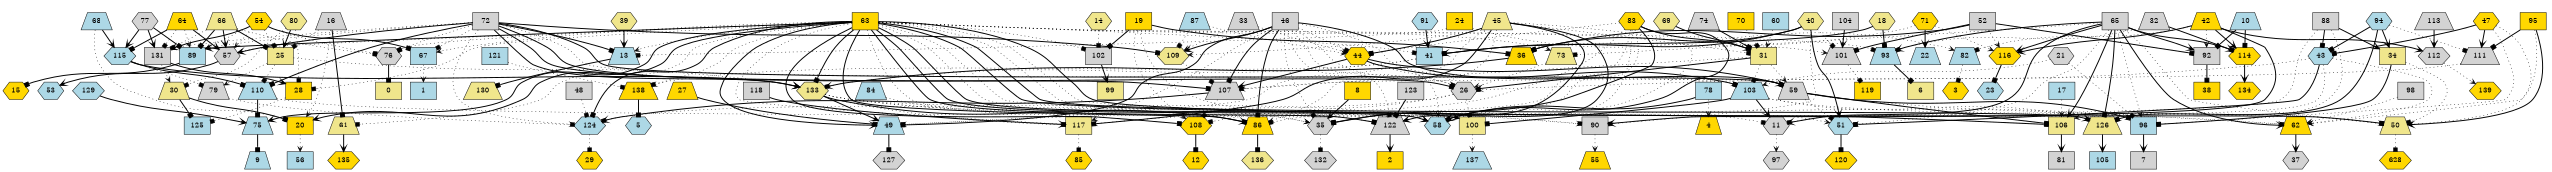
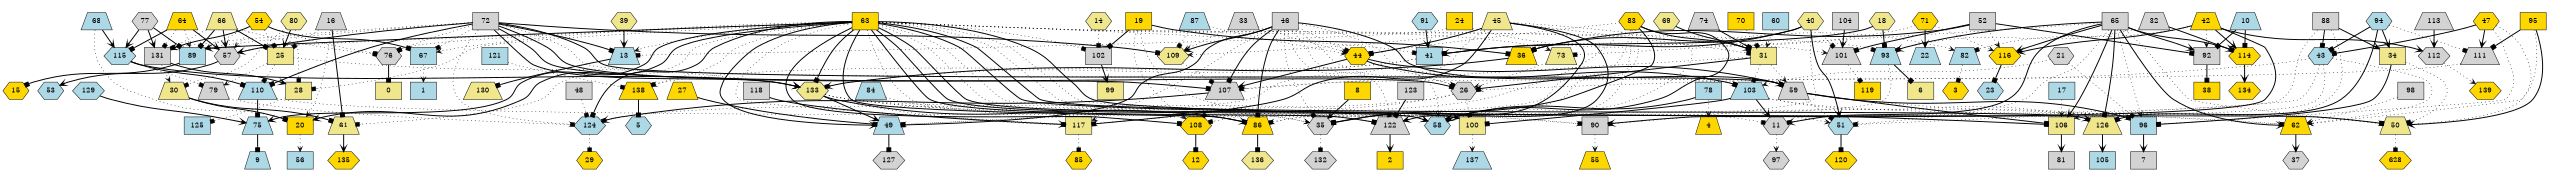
edge "45" -> "86": now "93" -> "86"
node "28": fillcolor gold -> khaki
edge "30" -> "125": now "30" -> "61"
edge "43" -> "51": style bold -> dotted
